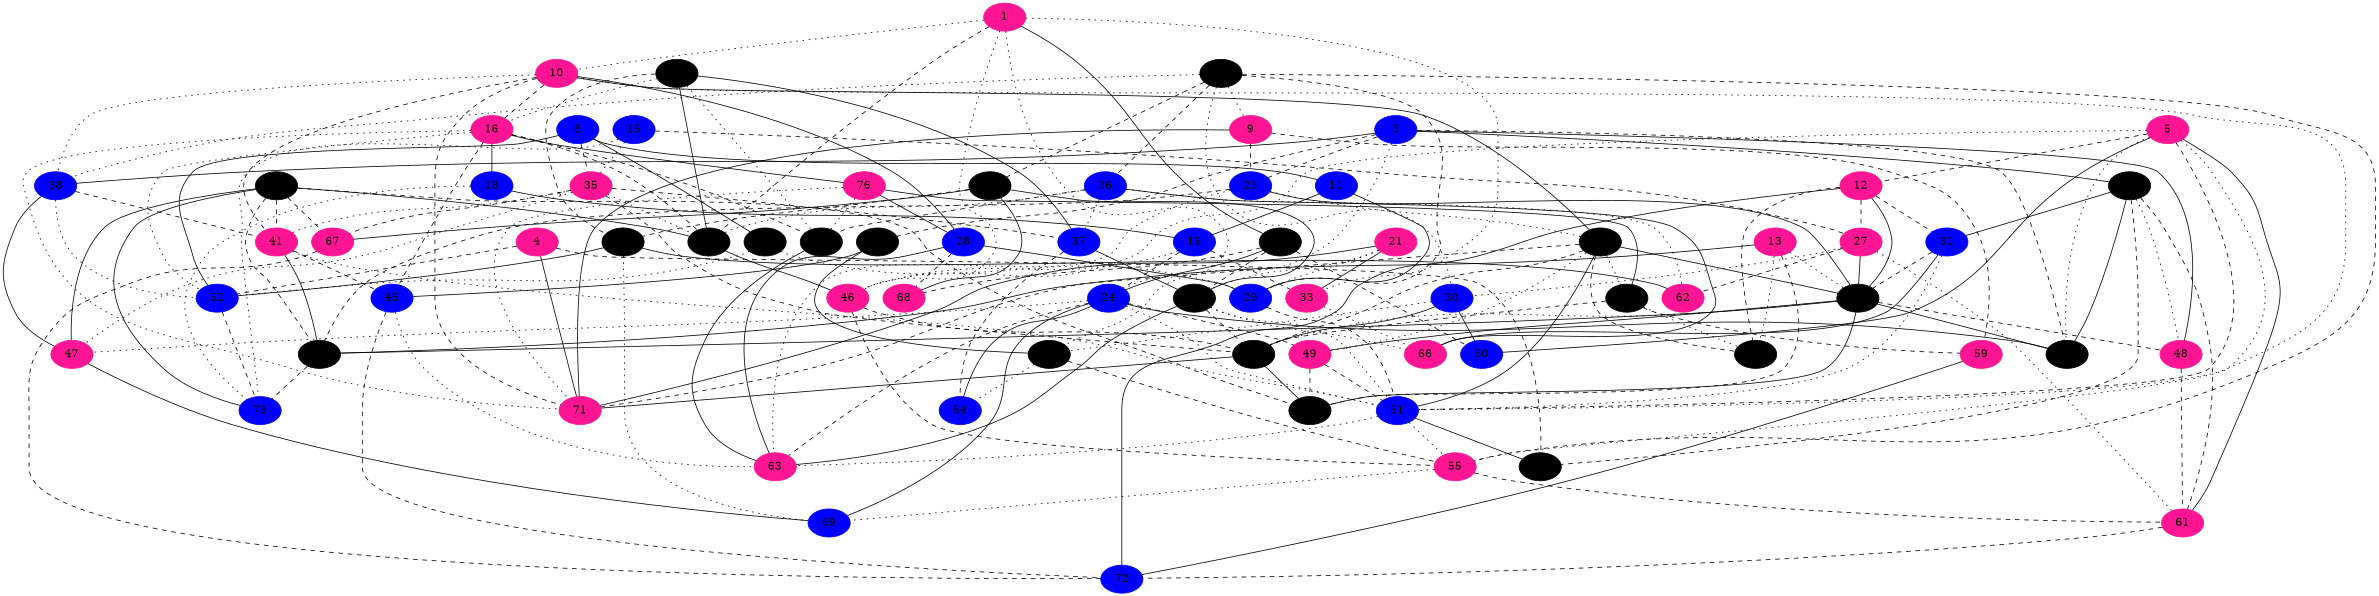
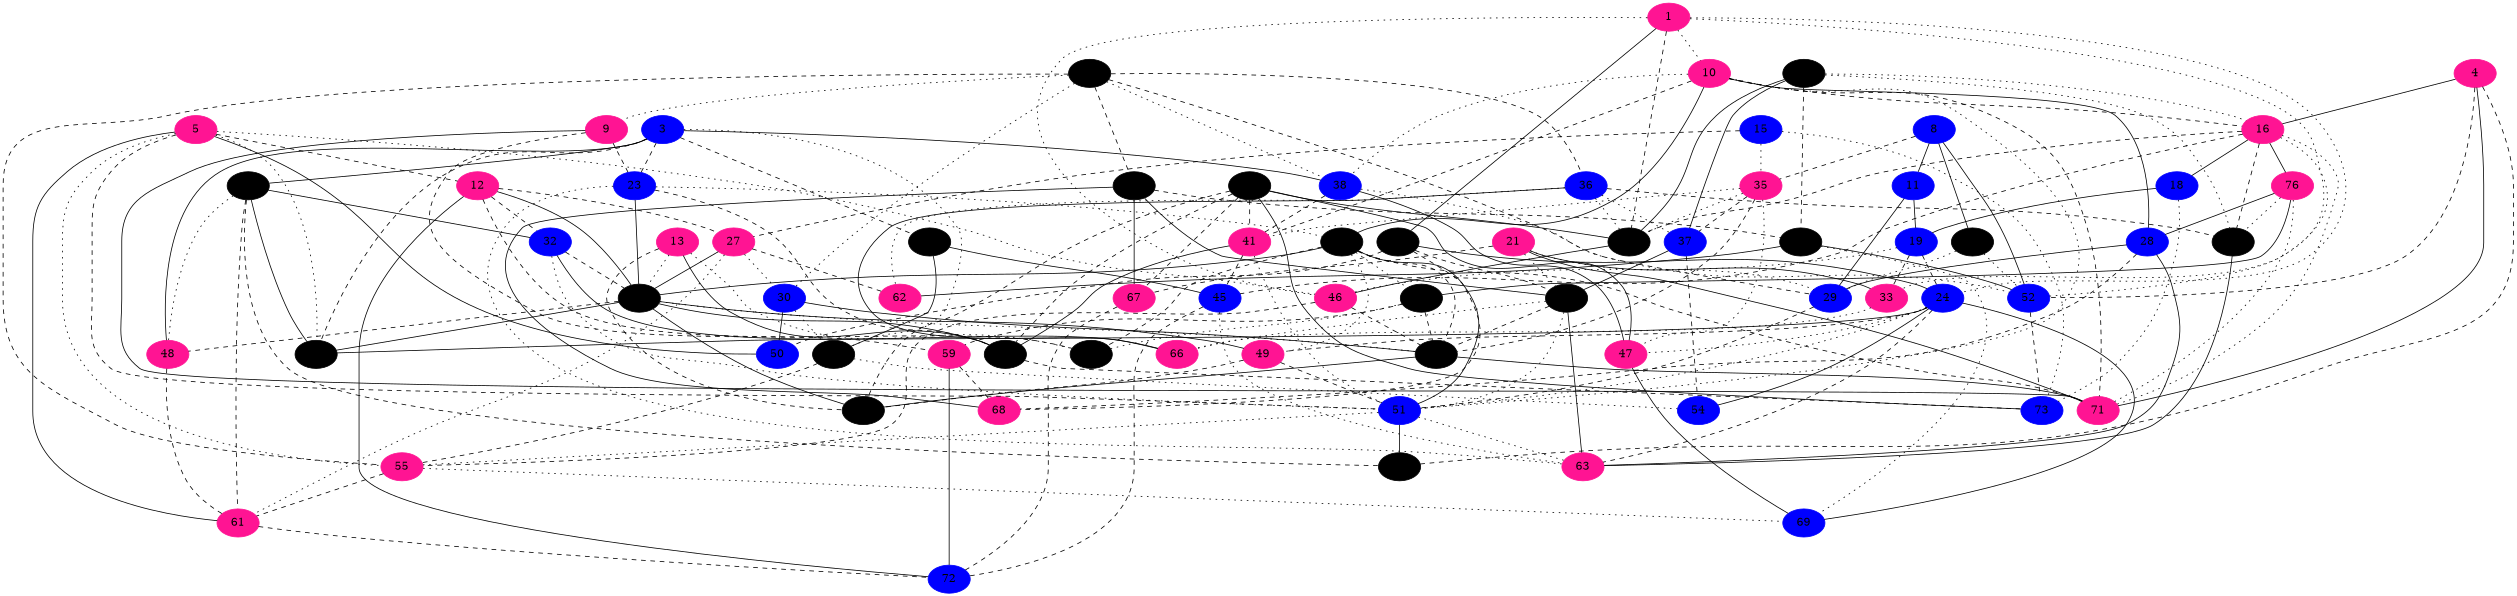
edge "4" -- "16": added
edge "35" -- "67": now "21" -- "67"
edge "59" -- "68": added
